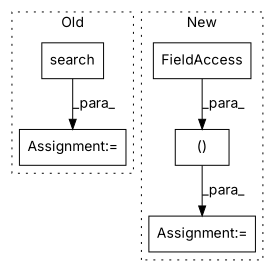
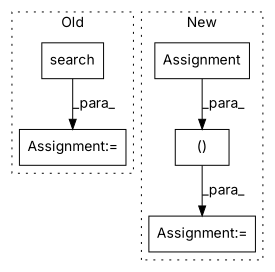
node "FieldAccess": label "FieldAccess" -> "Assignment"
